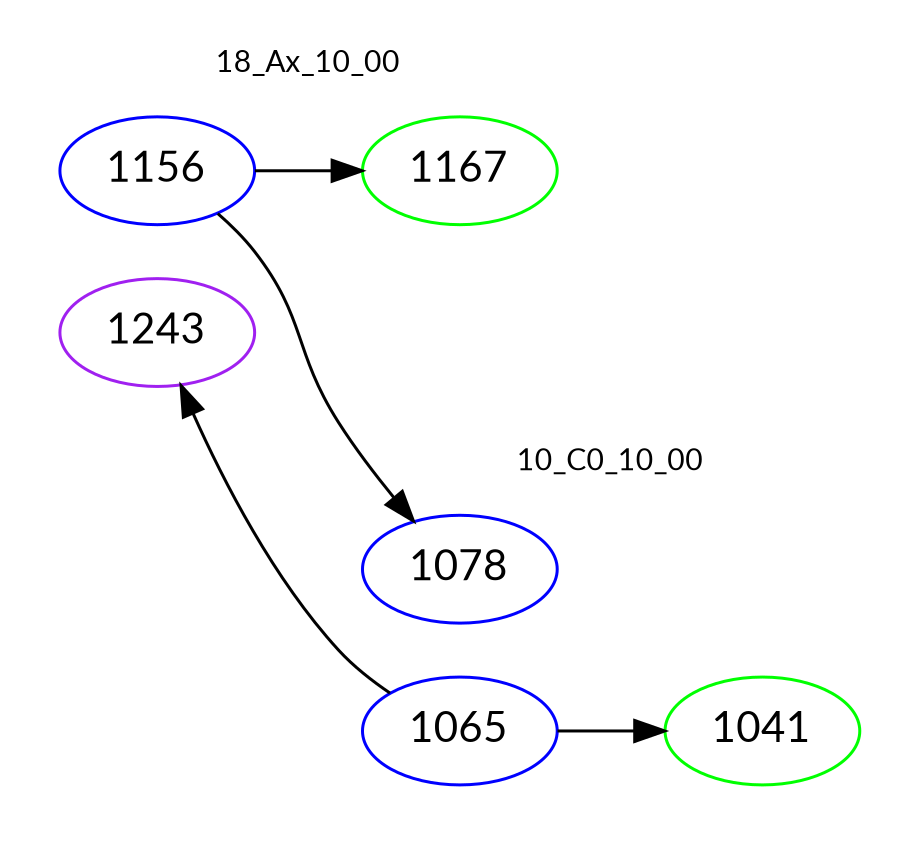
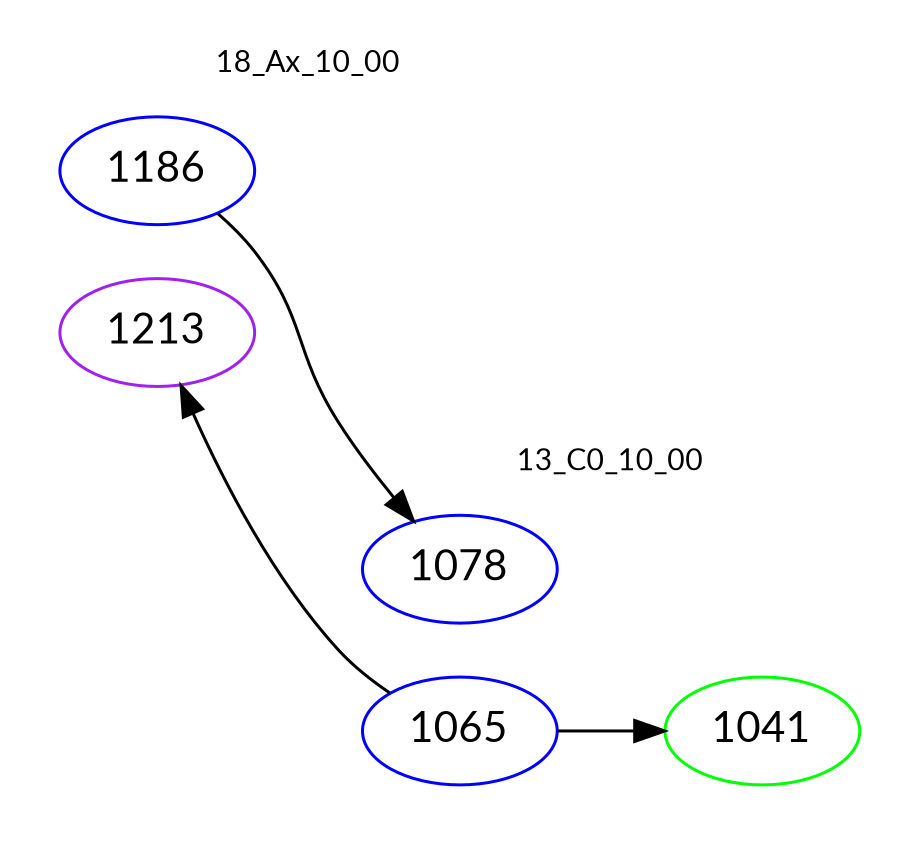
node "1156": label "1156" -> "1186"
node "1167": removed
node "1243": label "1243" -> "1213"
cluster "10_C0_10_00": label "10_C0_10_00" -> "13_C0_10_00"
